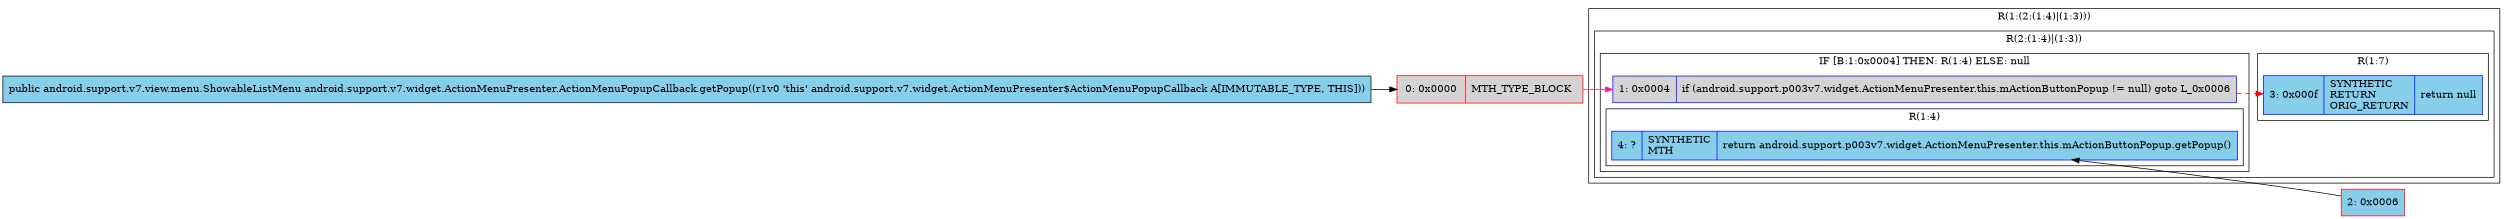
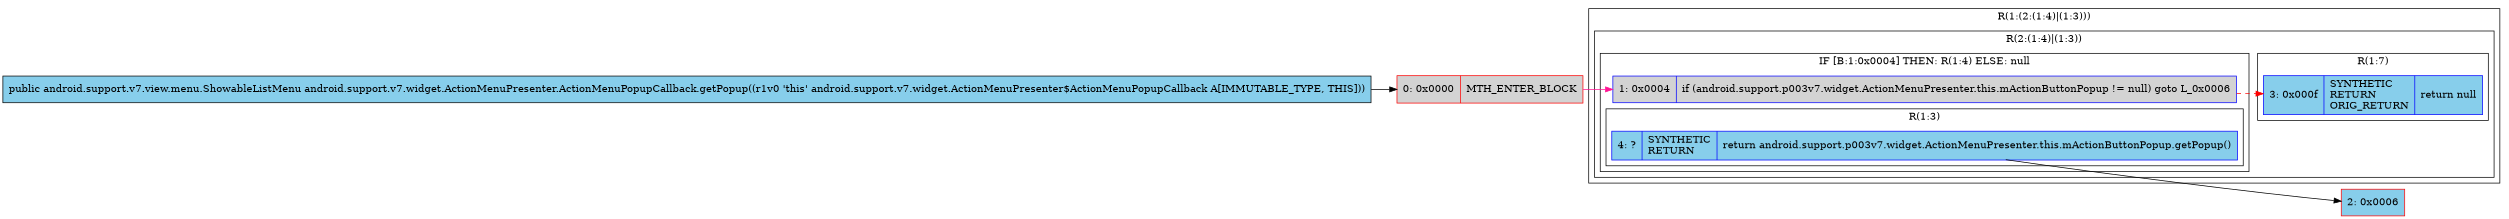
node "0: 0x0000": text "MTH_TYPE_BLOCK" -> "MTH_ENTER_BLOCK"
cluster "R(1:4)": label "R(1:4)" -> "R(1:3)"
node "4: ?": text "MTH" -> "RETURN"
edge "2: 0x0006" -> "4: ?": reversed
